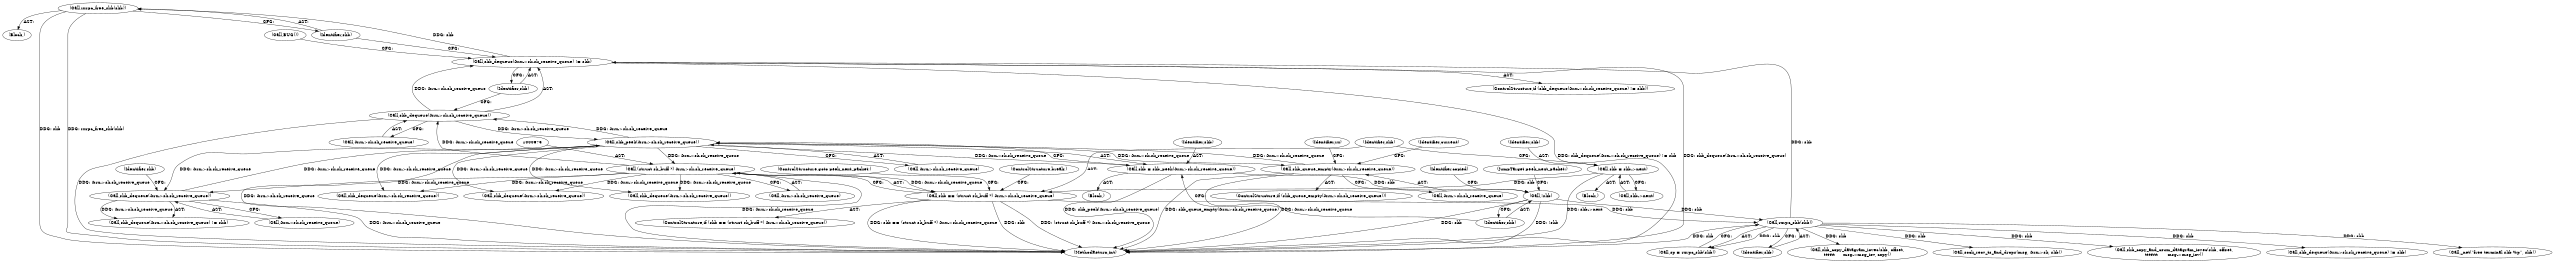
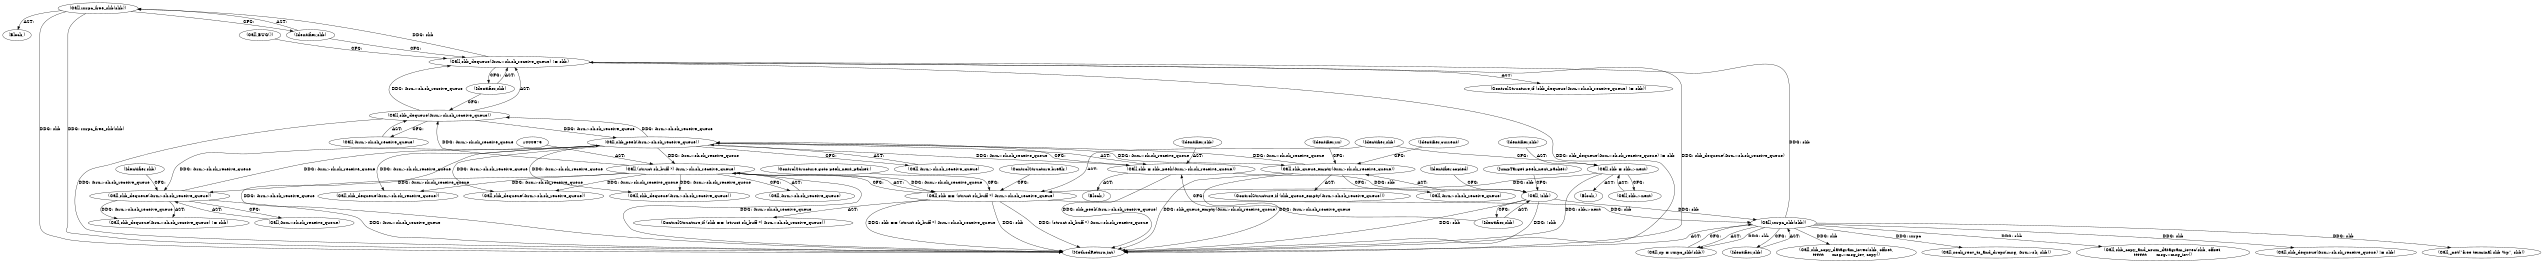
edge "(Call,rxrpc_skb(skb))" -> "(MethodReturn,int)": label "DDG: skb" -> "AST: "
edge "(Call,rxrpc_skb(skb))" -> "(Call,sock_recv_ts_and_drops(msg, &rx->sk, skb))": label "DDG: skb" -> "DDG: rxrpc"
